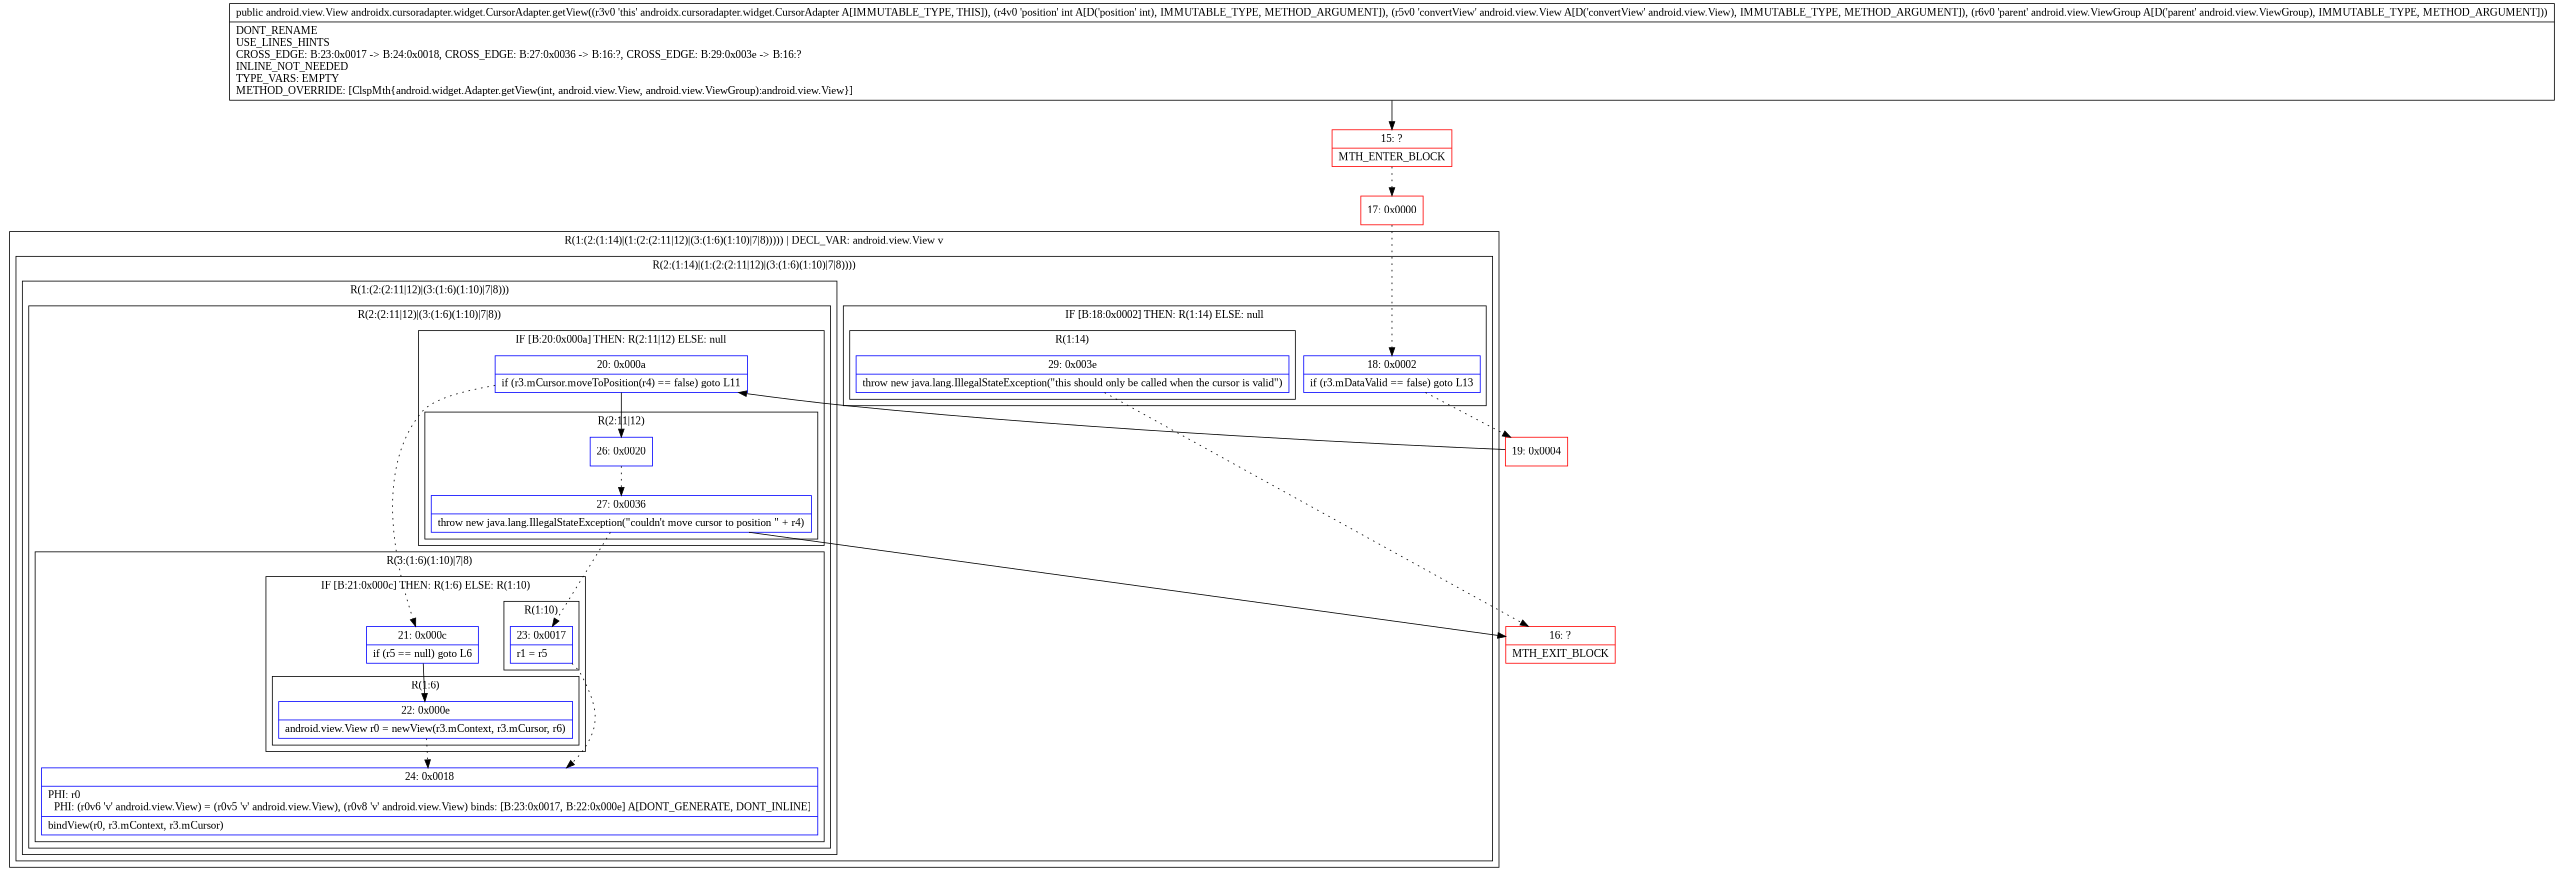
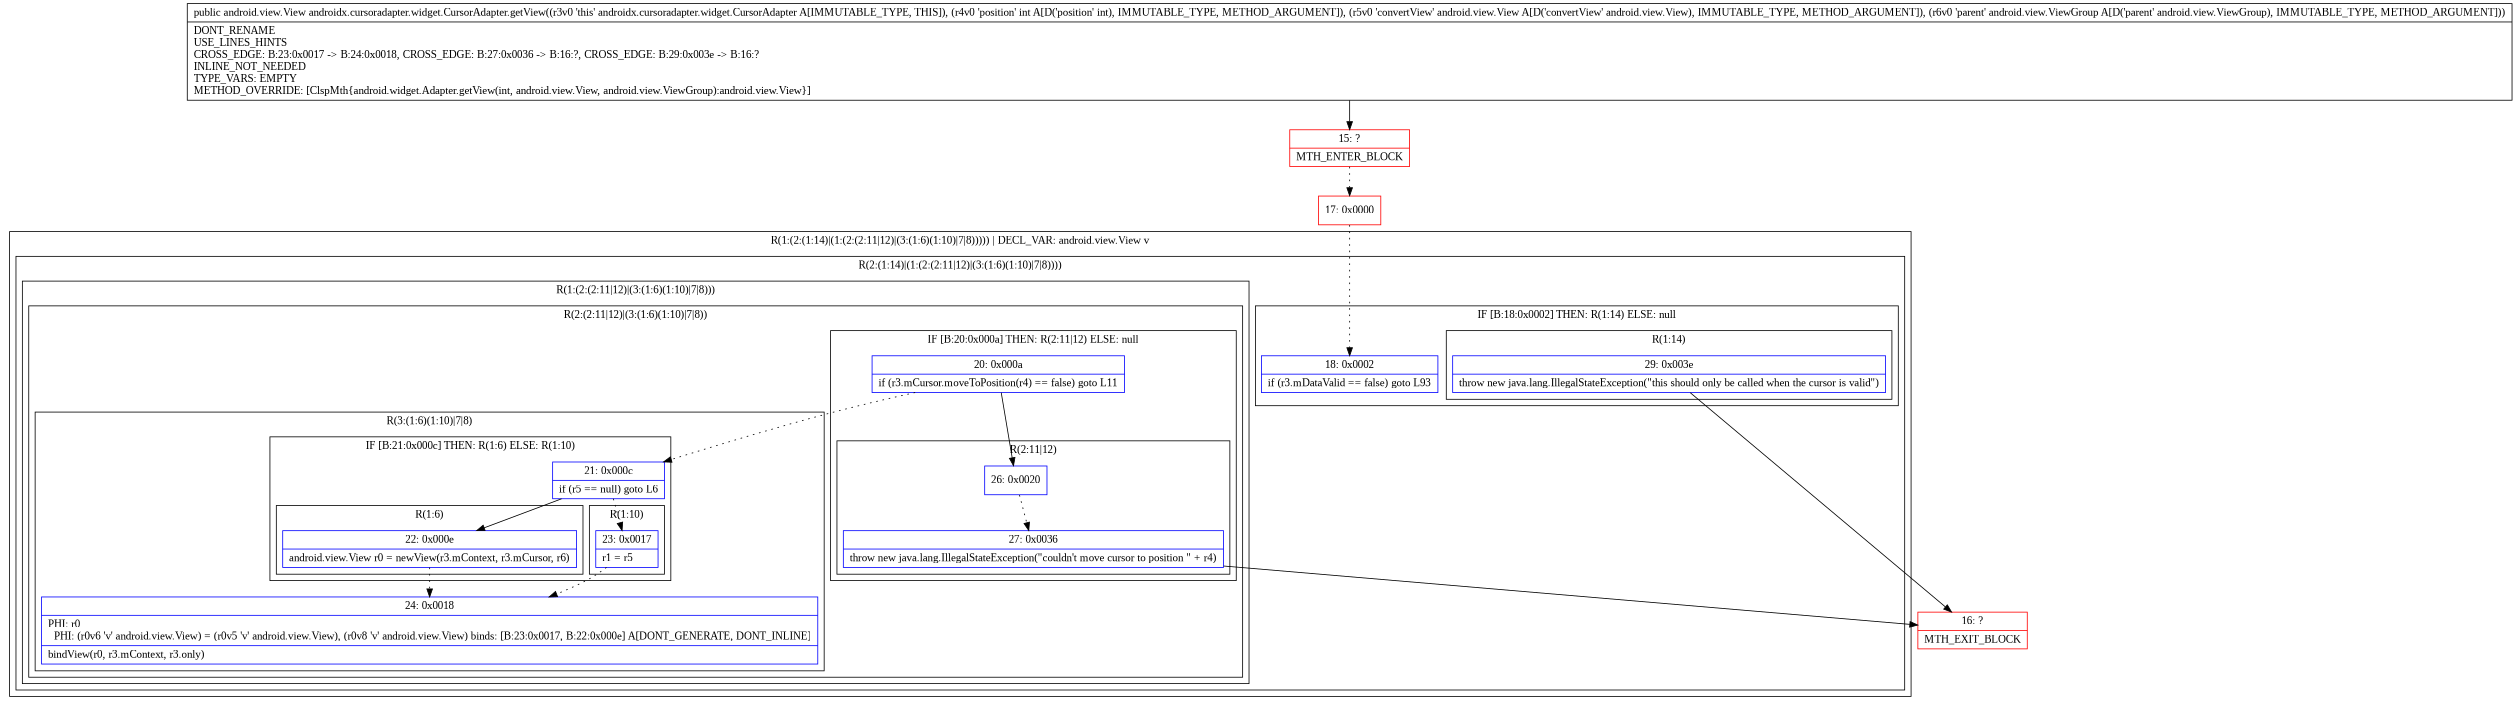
node "18: 0x0002": text "if (r3.mDataValid == false) goto L13" -> "if (r3.mDataValid == false) goto L93"
node "19: 0x0004": removed
edge "29: 0x003e" -> "16: ?": style dotted -> solid
edge "27: 0x0036" -> "23: 0x0017": now "21: 0x000c" -> "23: 0x0017"
node "24: 0x0018": text "bindView(r0, r3.mContext, r3.mCursor)" -> "bindView(r0, r3.mContext, r3.only)"
